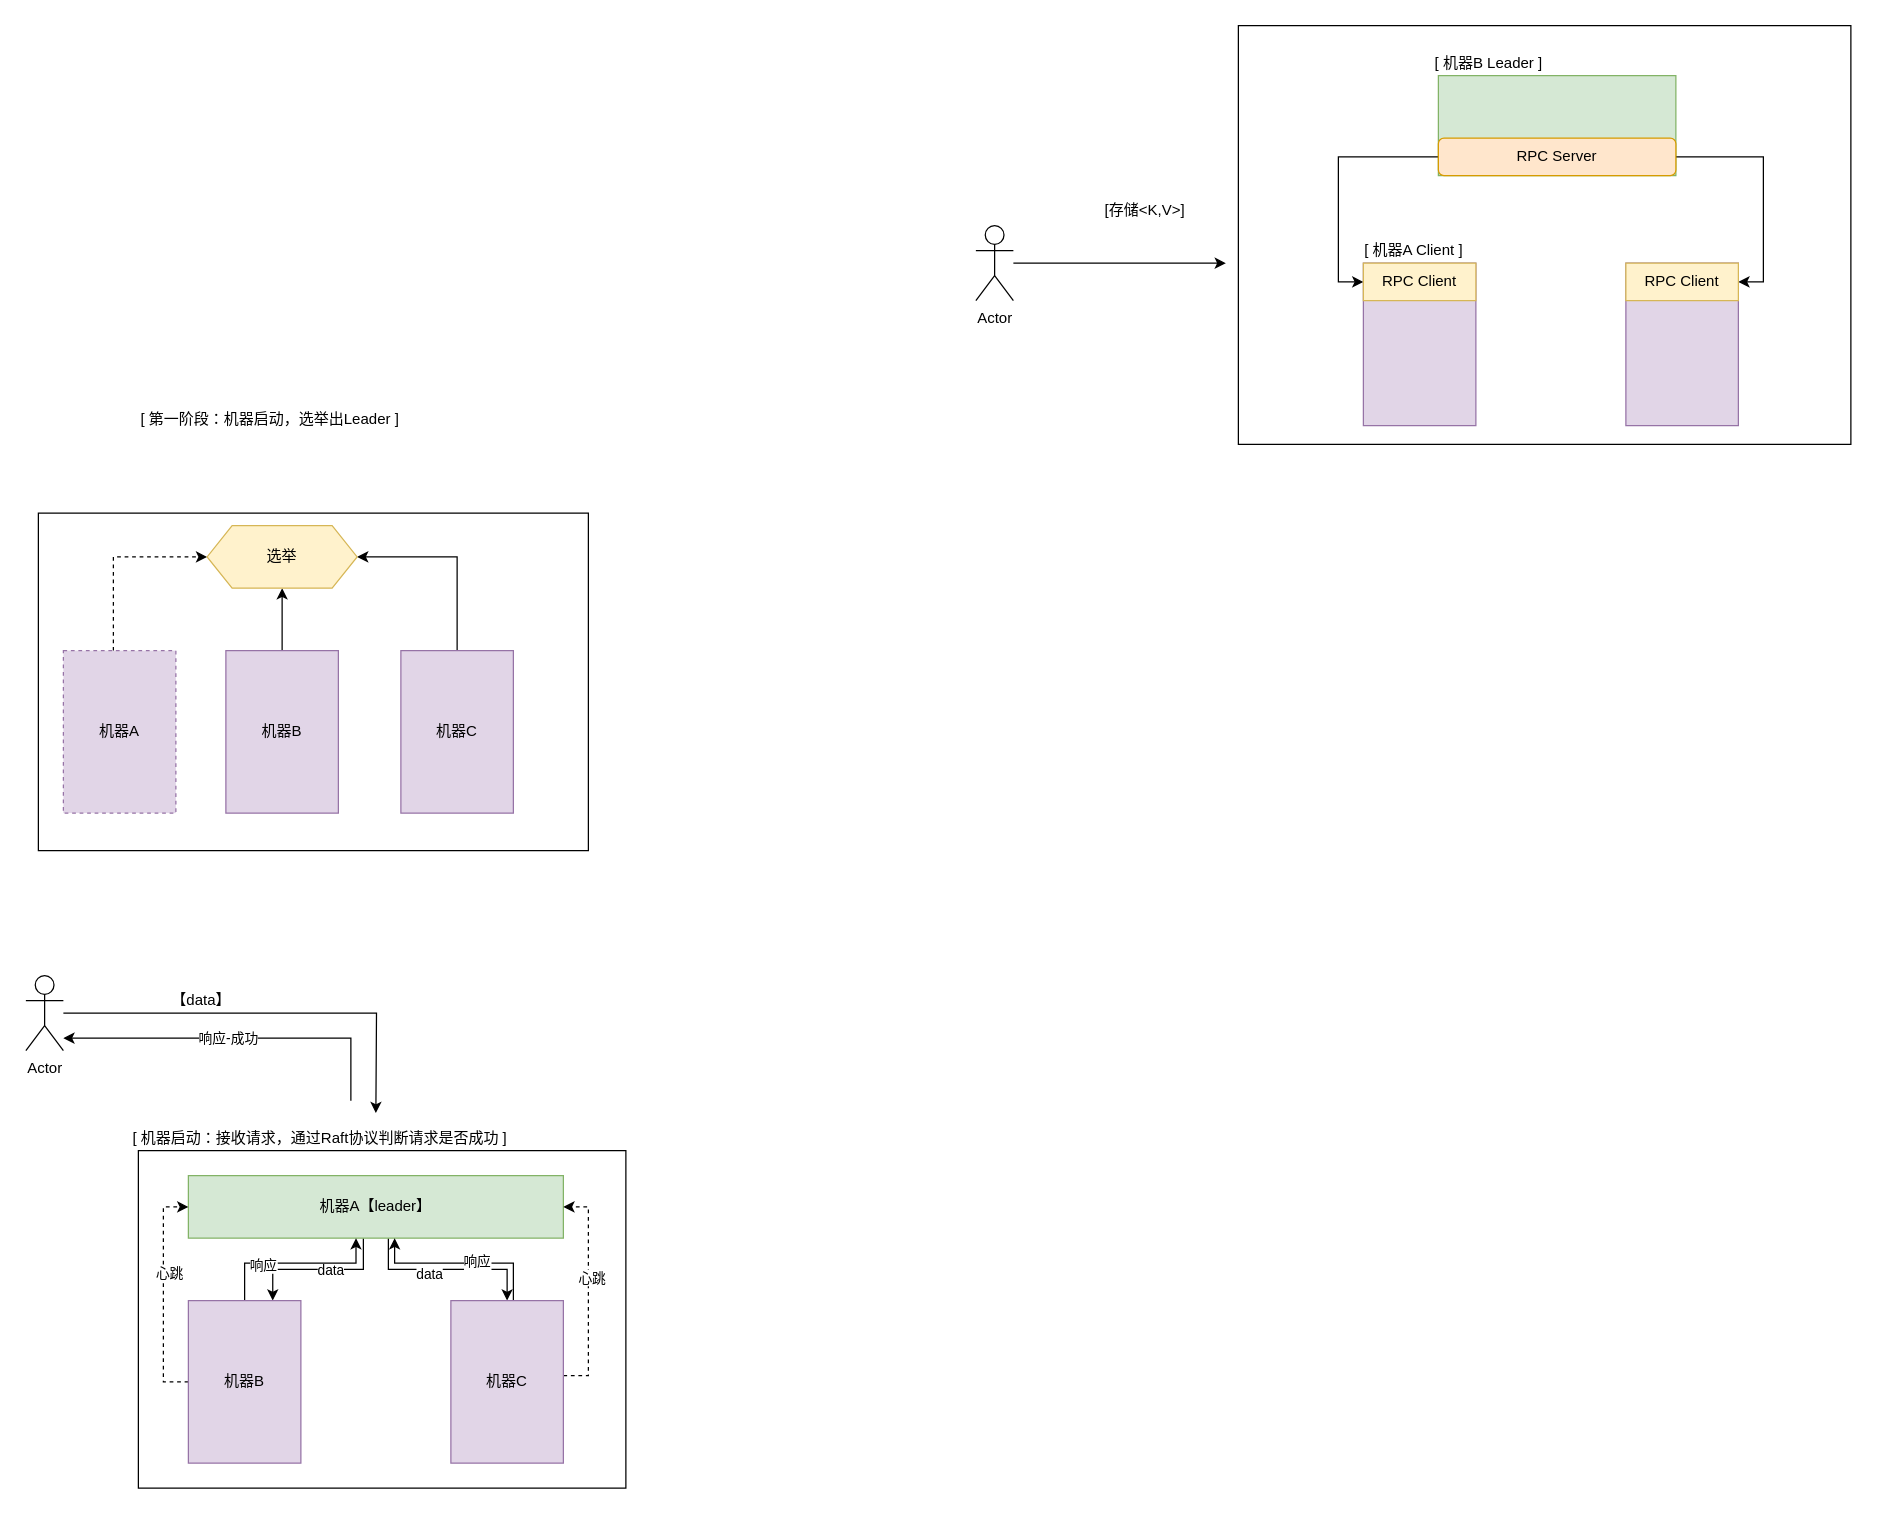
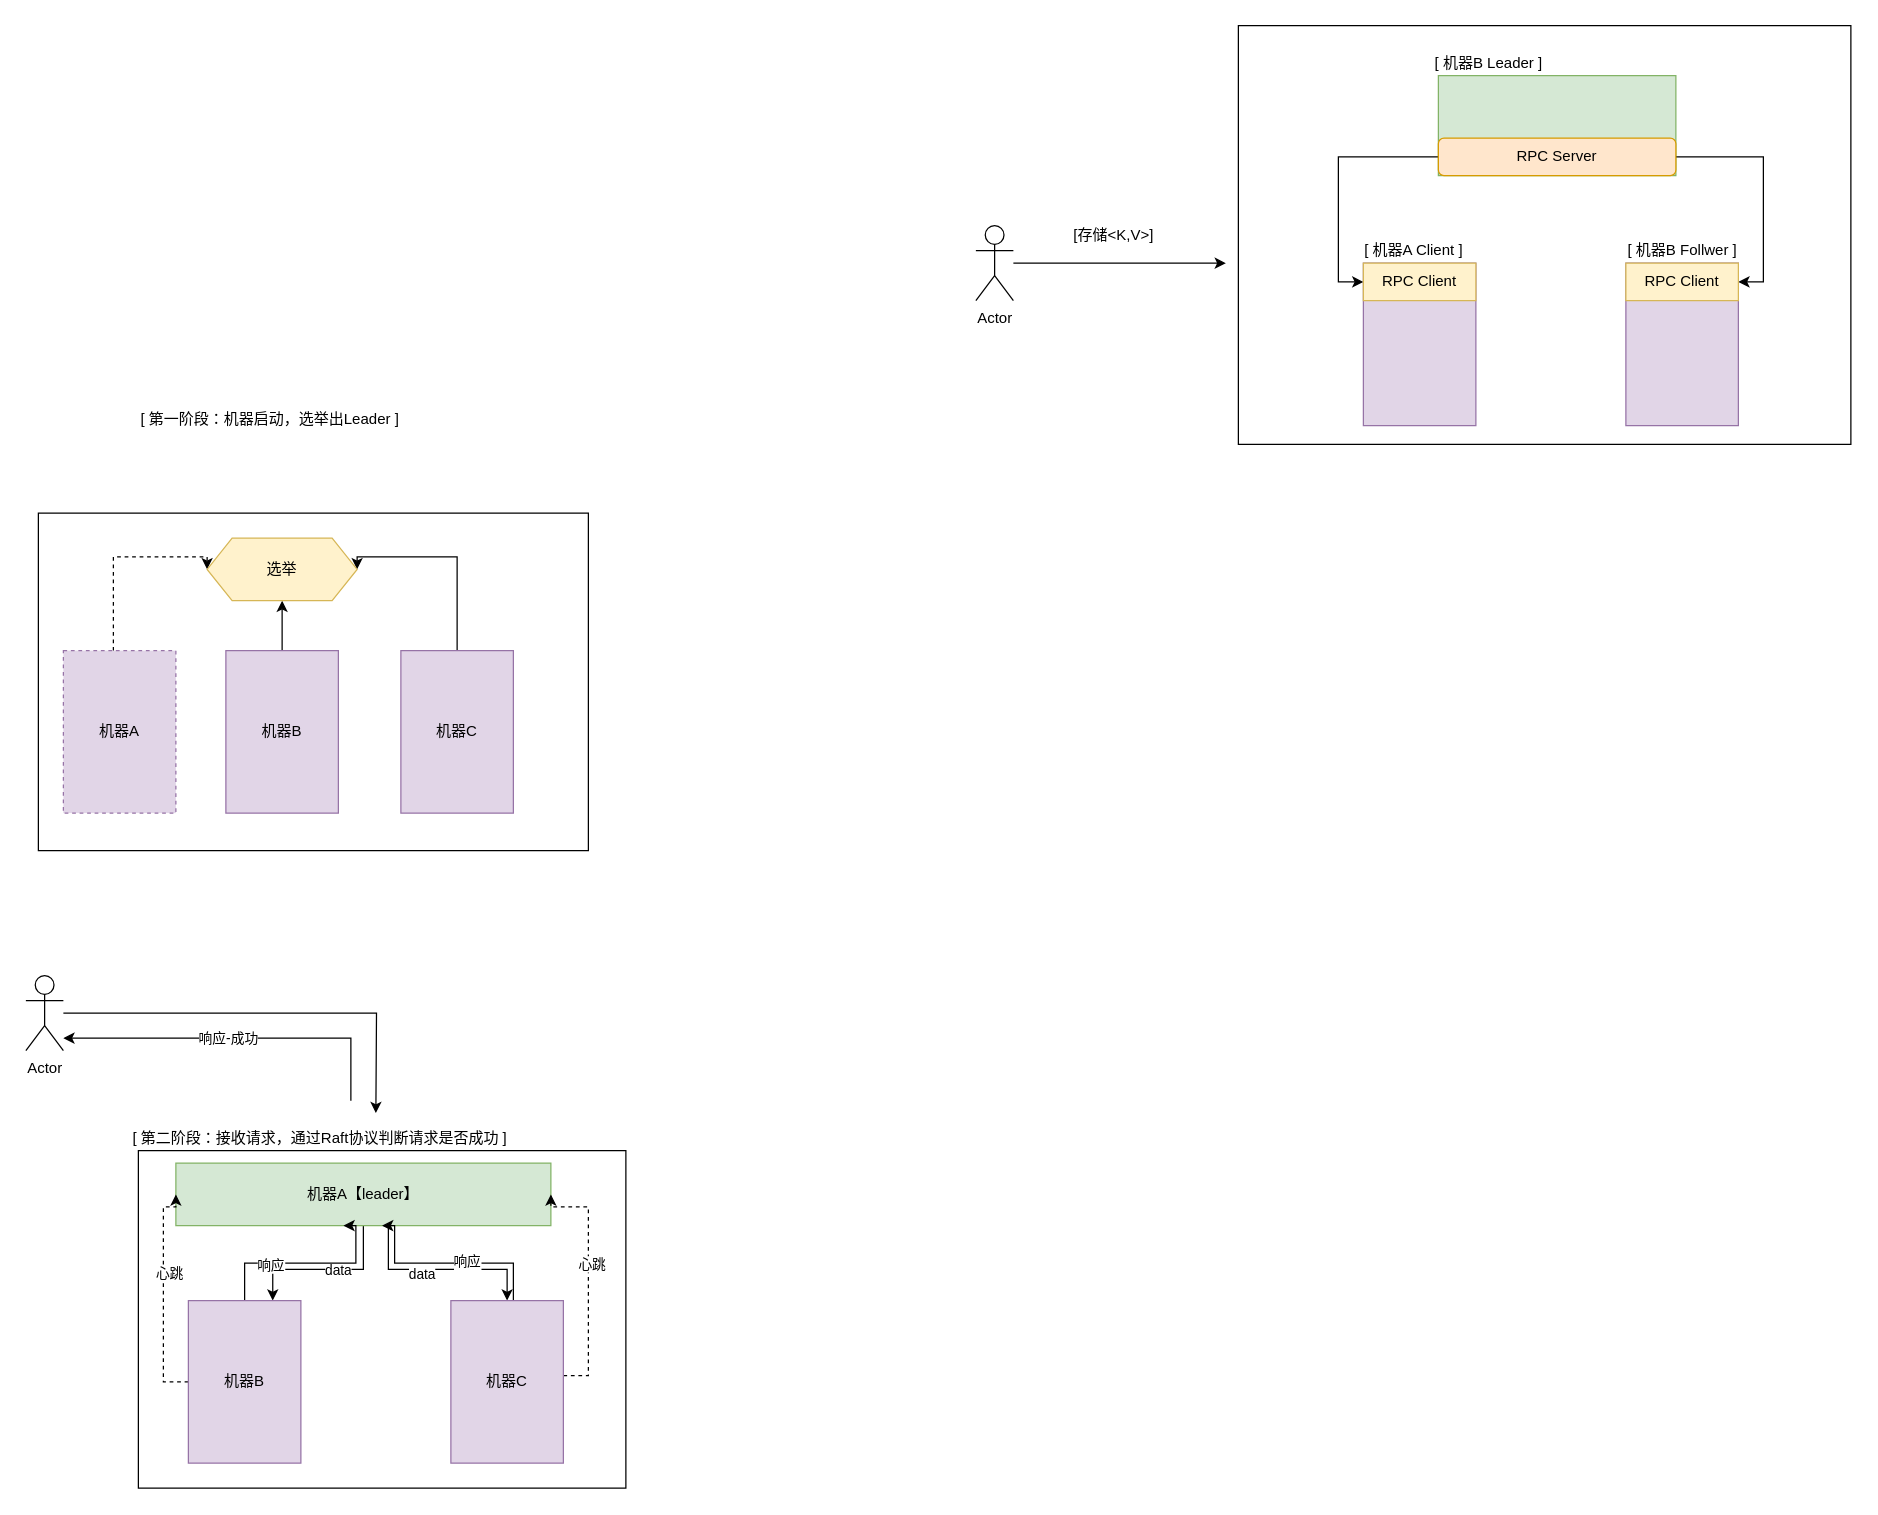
node "[存储<K,V>]": moved (1144, 210) -> (1113, 235)
node "[ 机器B Follwer ]": added
node "选举": moved (282, 557) -> (282, 569)
node "【data】": removed
node "[ 机器启动：接收请求，通过Raft协议判断请求是否成功 ]": label "[ 机器启动：接收请求，通过Raft协议判断请求是否成功 ]" -> "[ 第二阶段：接收请求，通过Raft协议判断请求是否成功 ]"
node "机器A【leader】": moved (376, 1207) -> (363, 1194)
